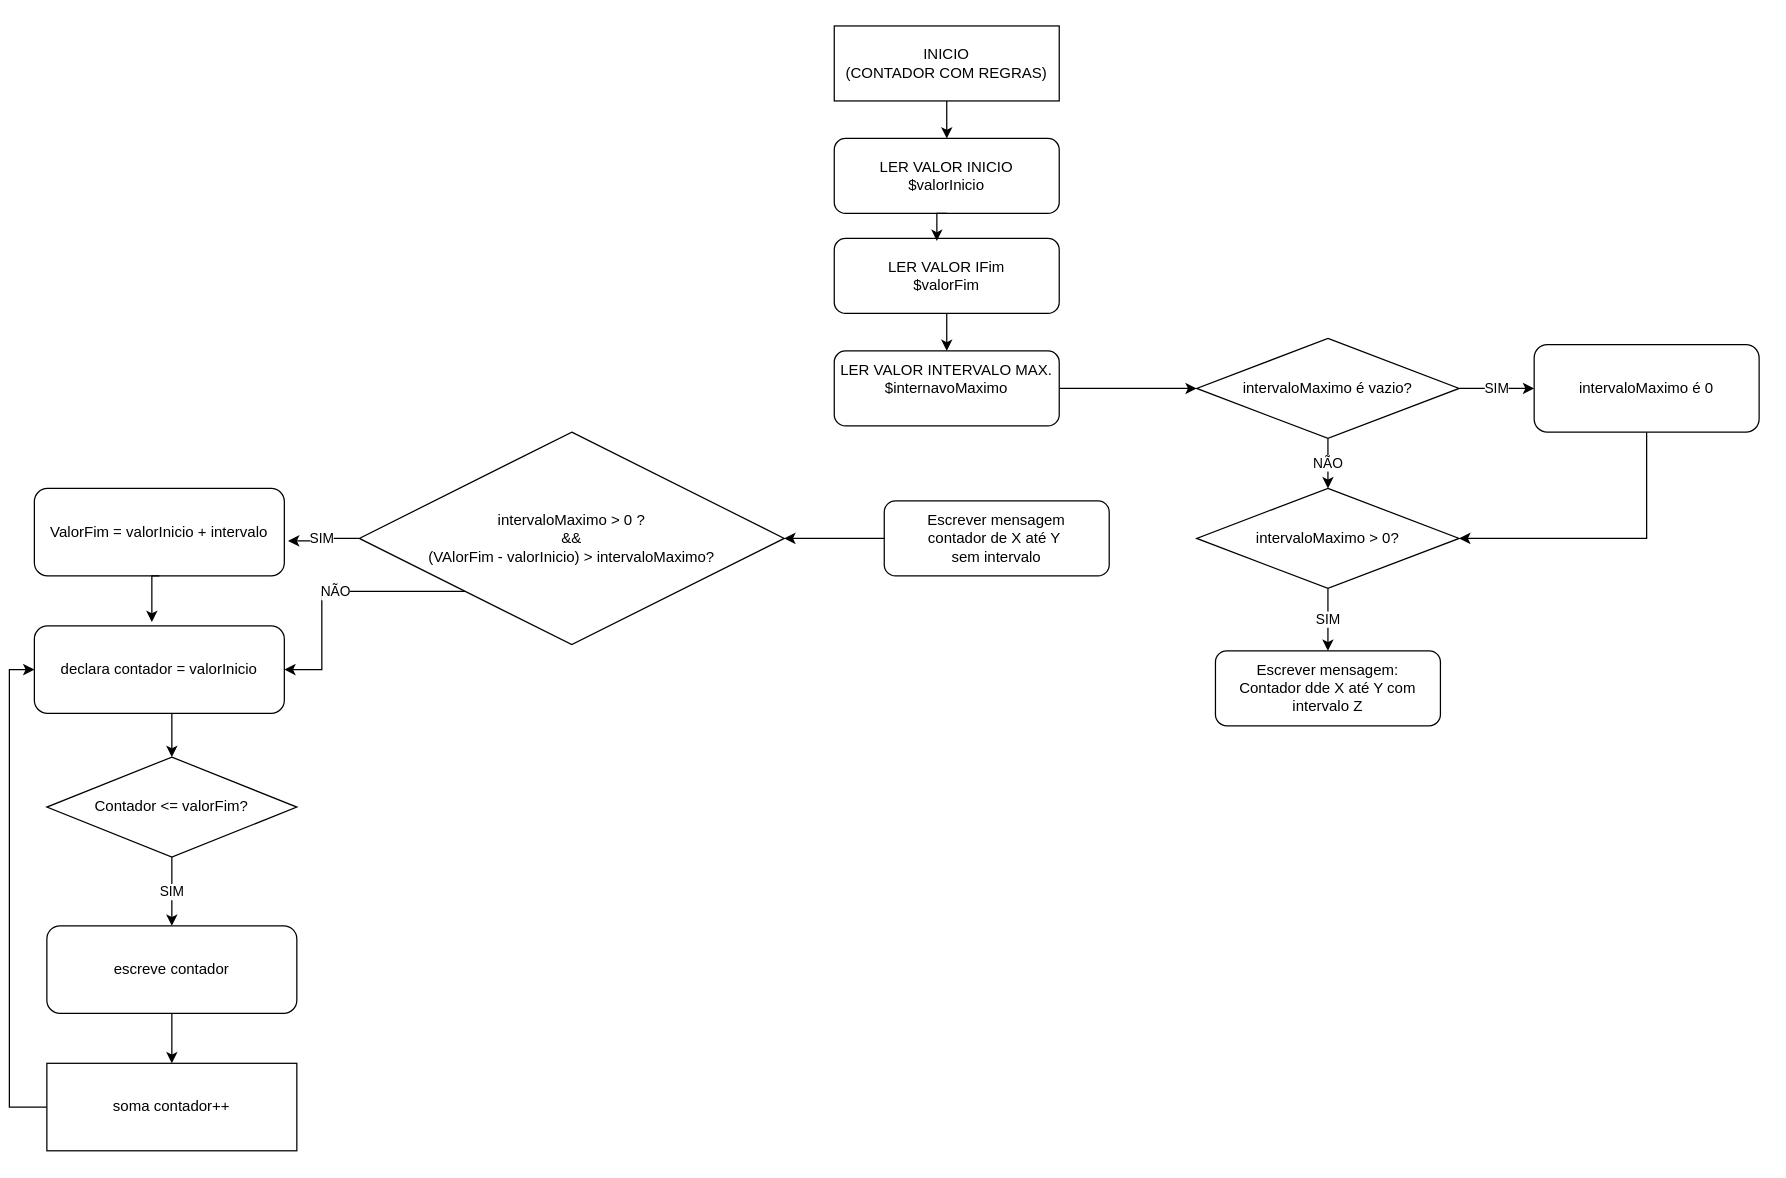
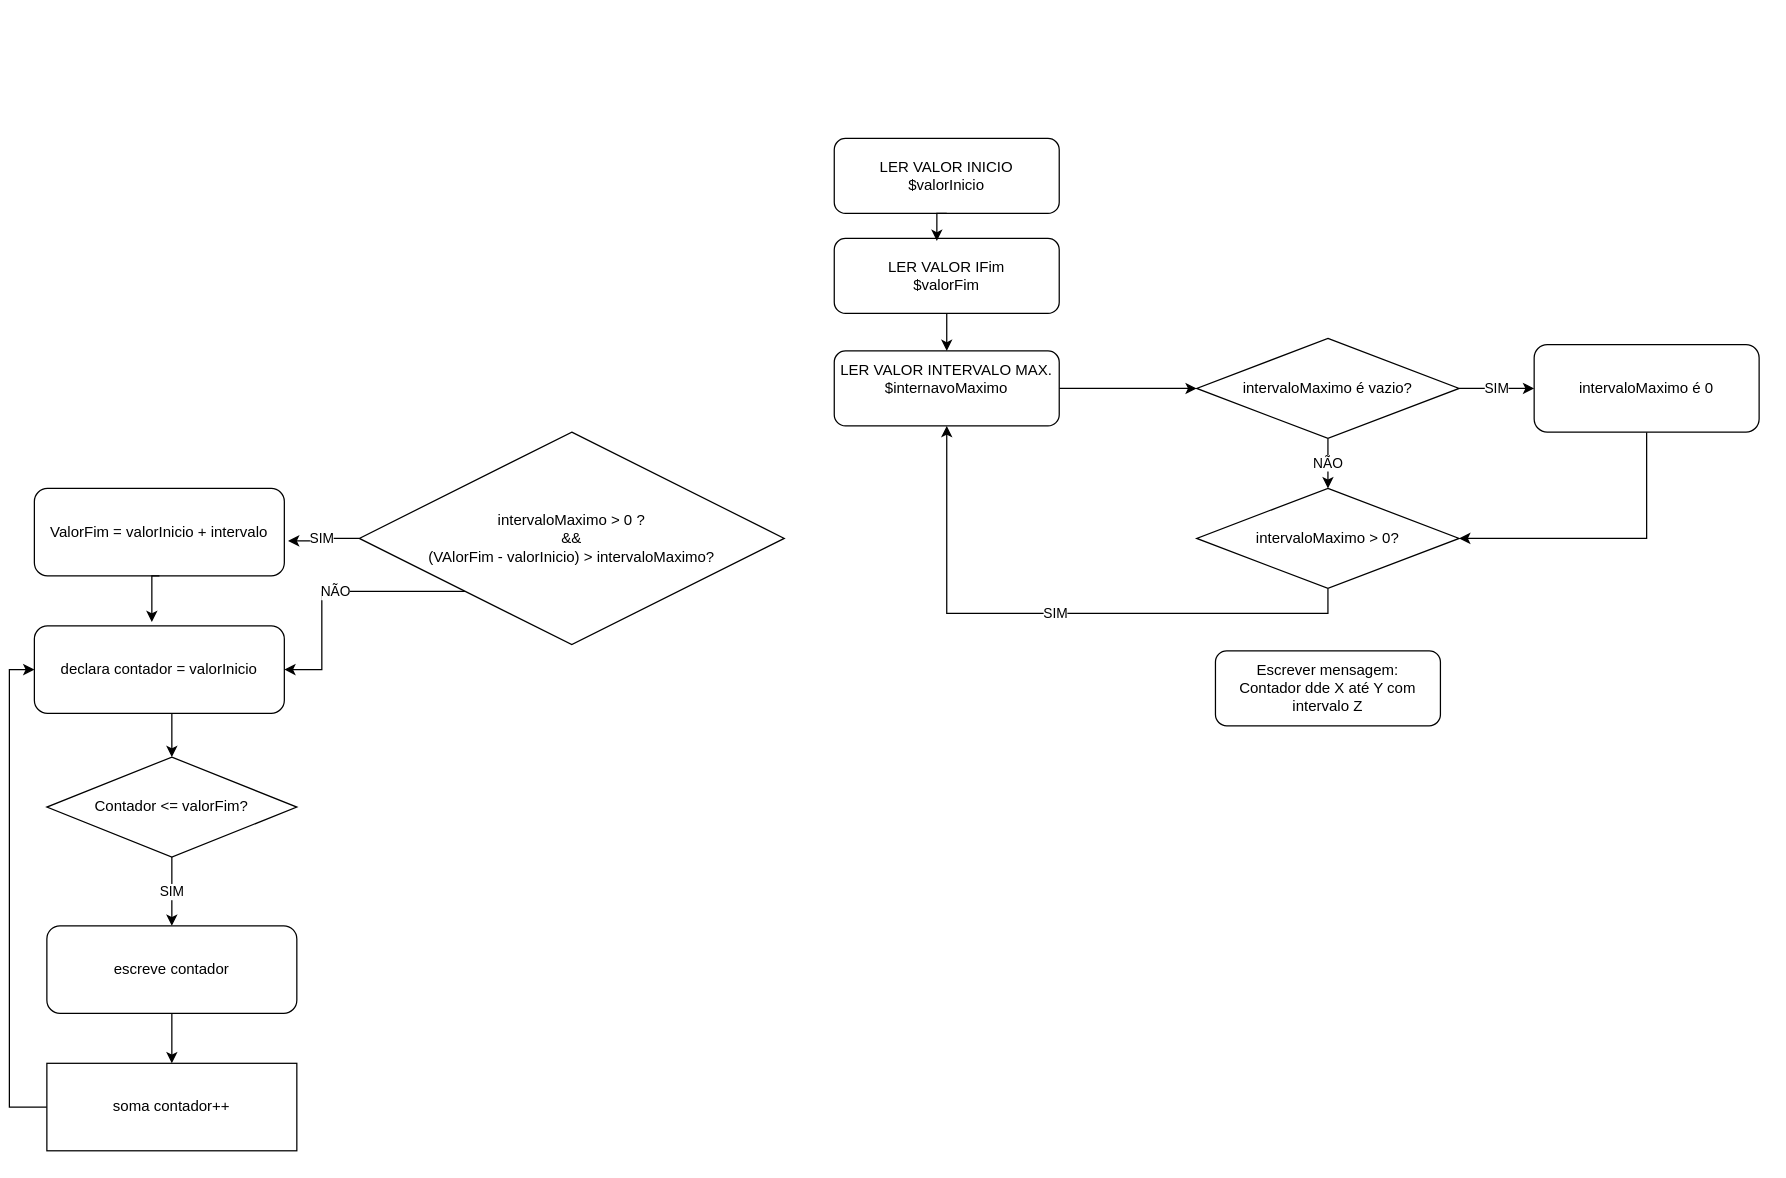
node "INICIO (CONTADOR COM REGRAS)": removed
edge "INICIO (CONTADOR COM REGRAS)" -> "LER VALOR INICIO $valorInicio": removed
edge "Escrever mensagem contador de X até Y sem intervalo" -> "intervaloMaximo > 0 ? && (VAlorFim - valorInicio) > intervaloMaximo?": removed
node "Escrever mensagem contador de X até Y sem intervalo": removed
edge "intervaloMaximo > 0?" -> "Escrever mensagem: Contador dde X até Y com intervalo Z": now "intervaloMaximo > 0?" -> "LER VALOR INTERVALO MAX. $internavoMaximo"
